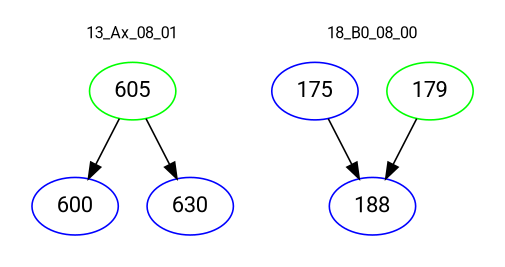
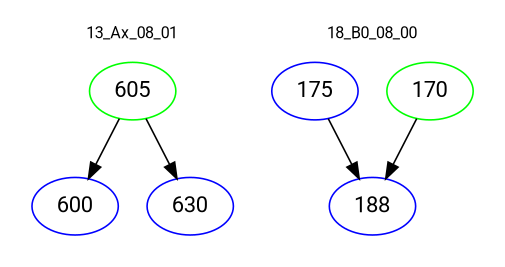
node "179": label "179" -> "170"
